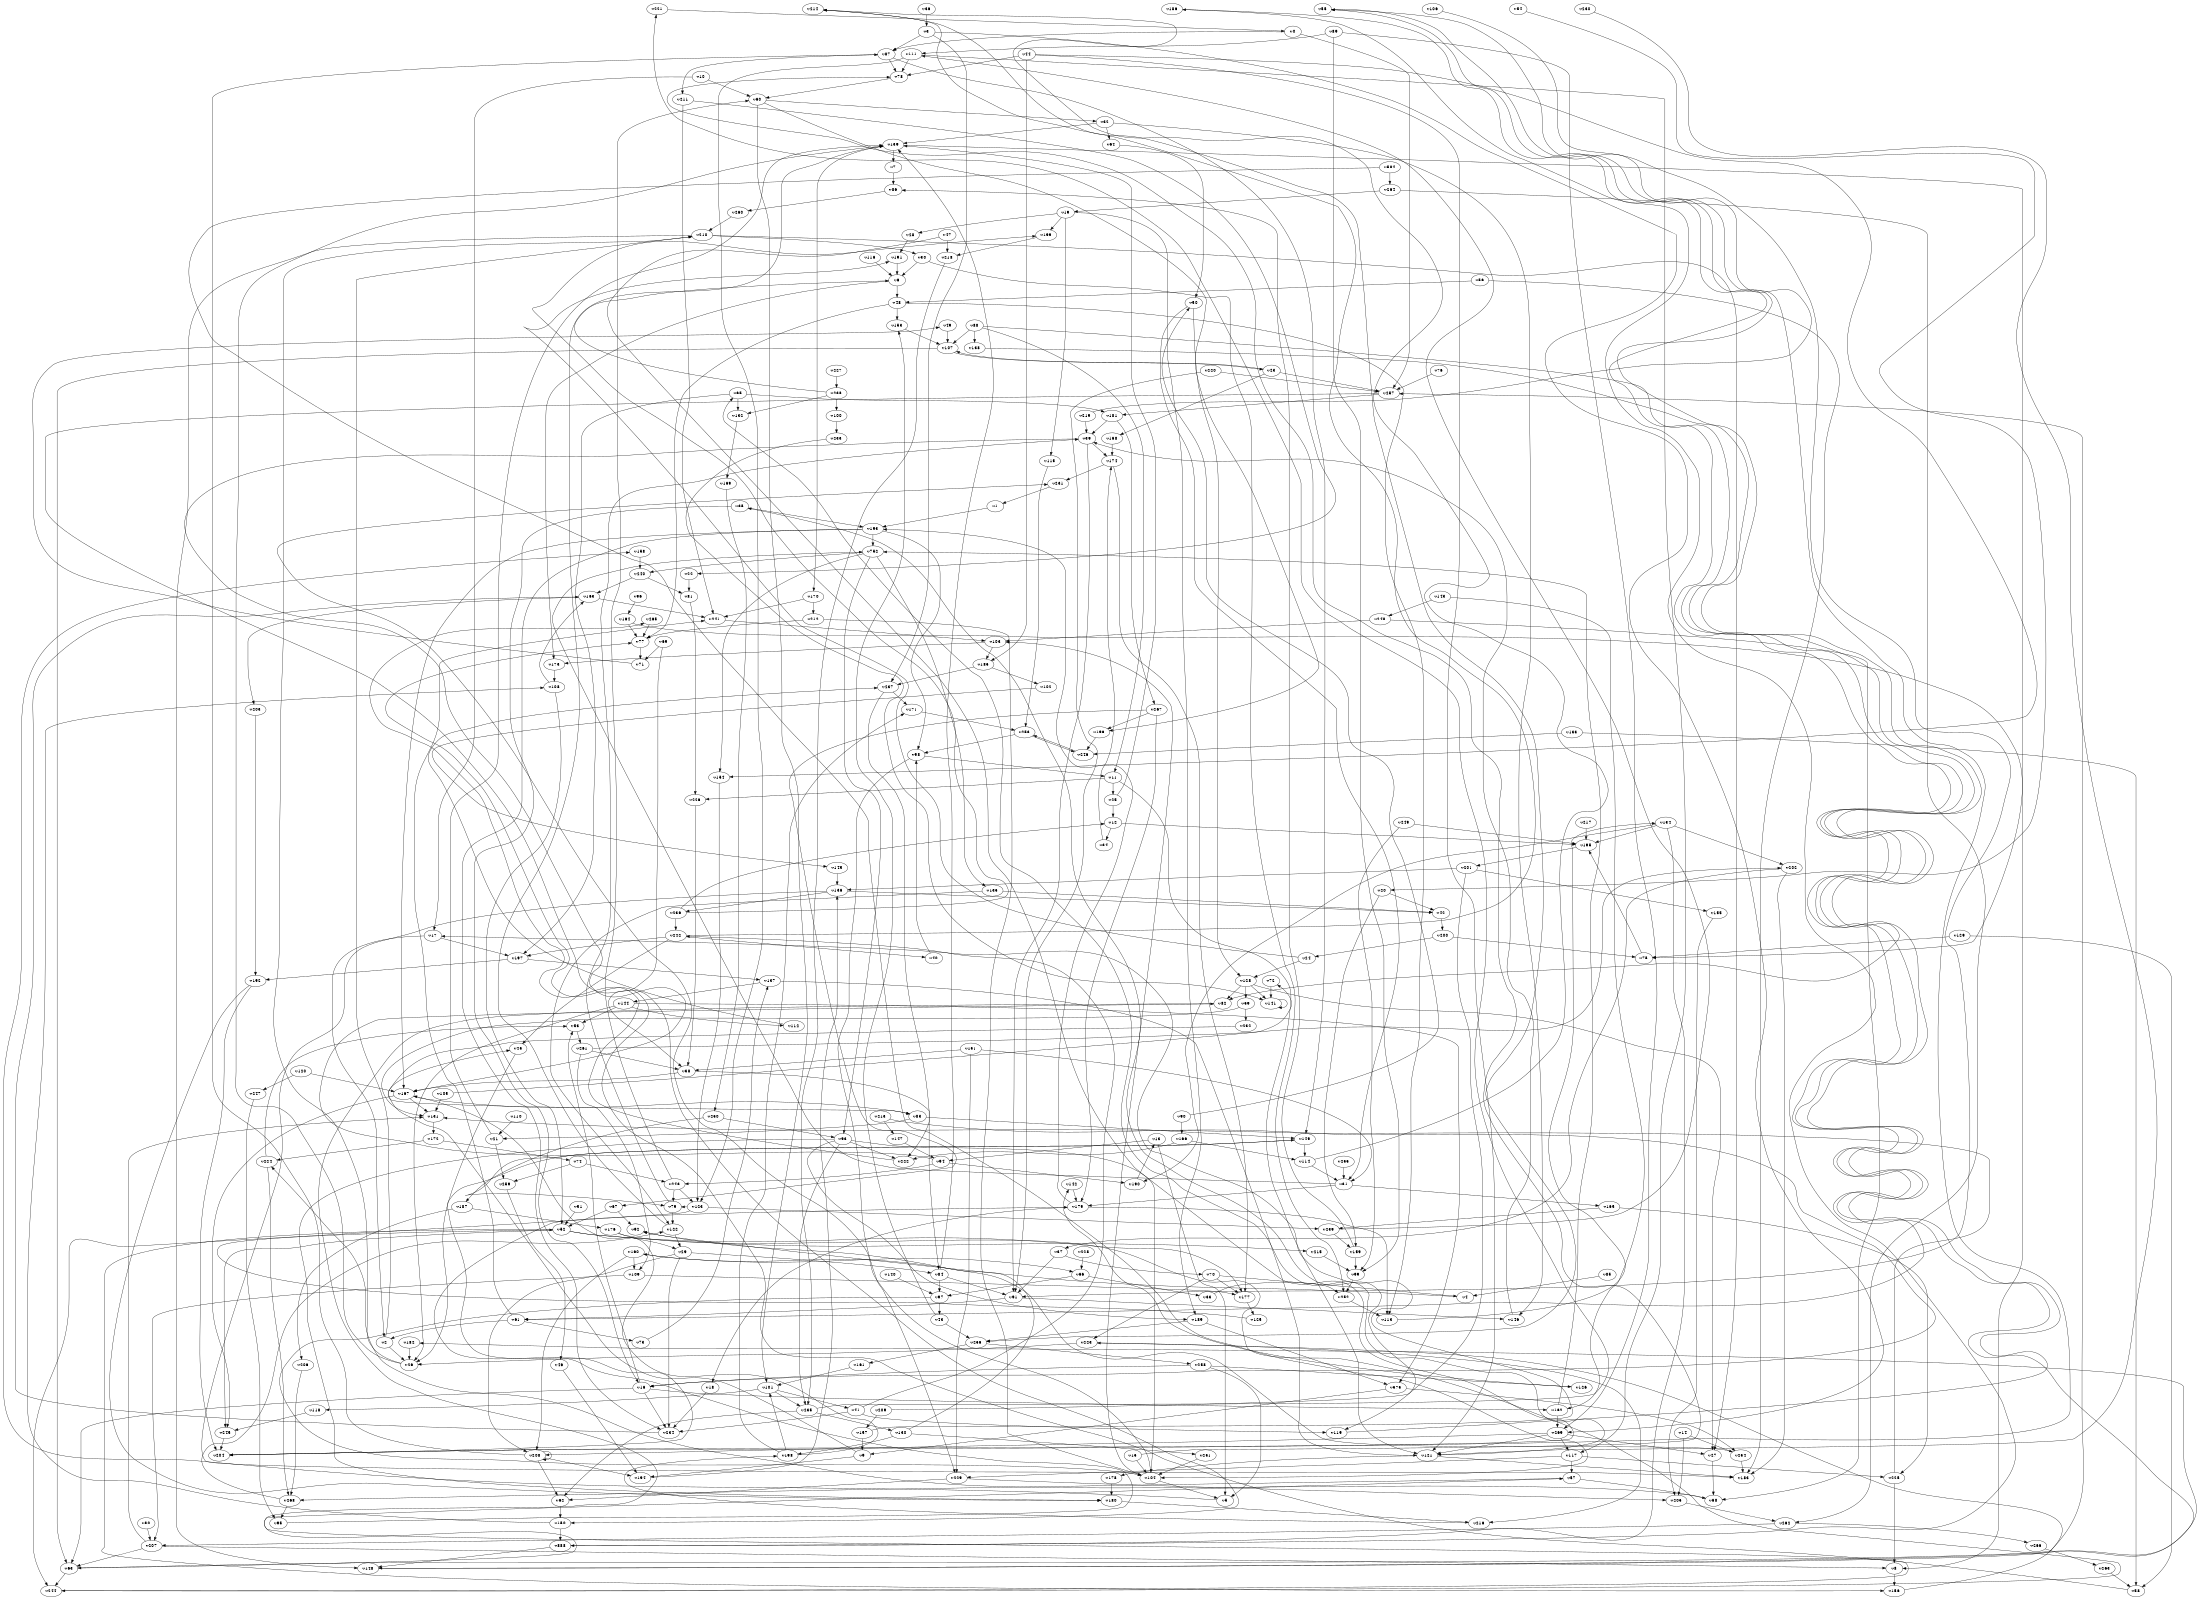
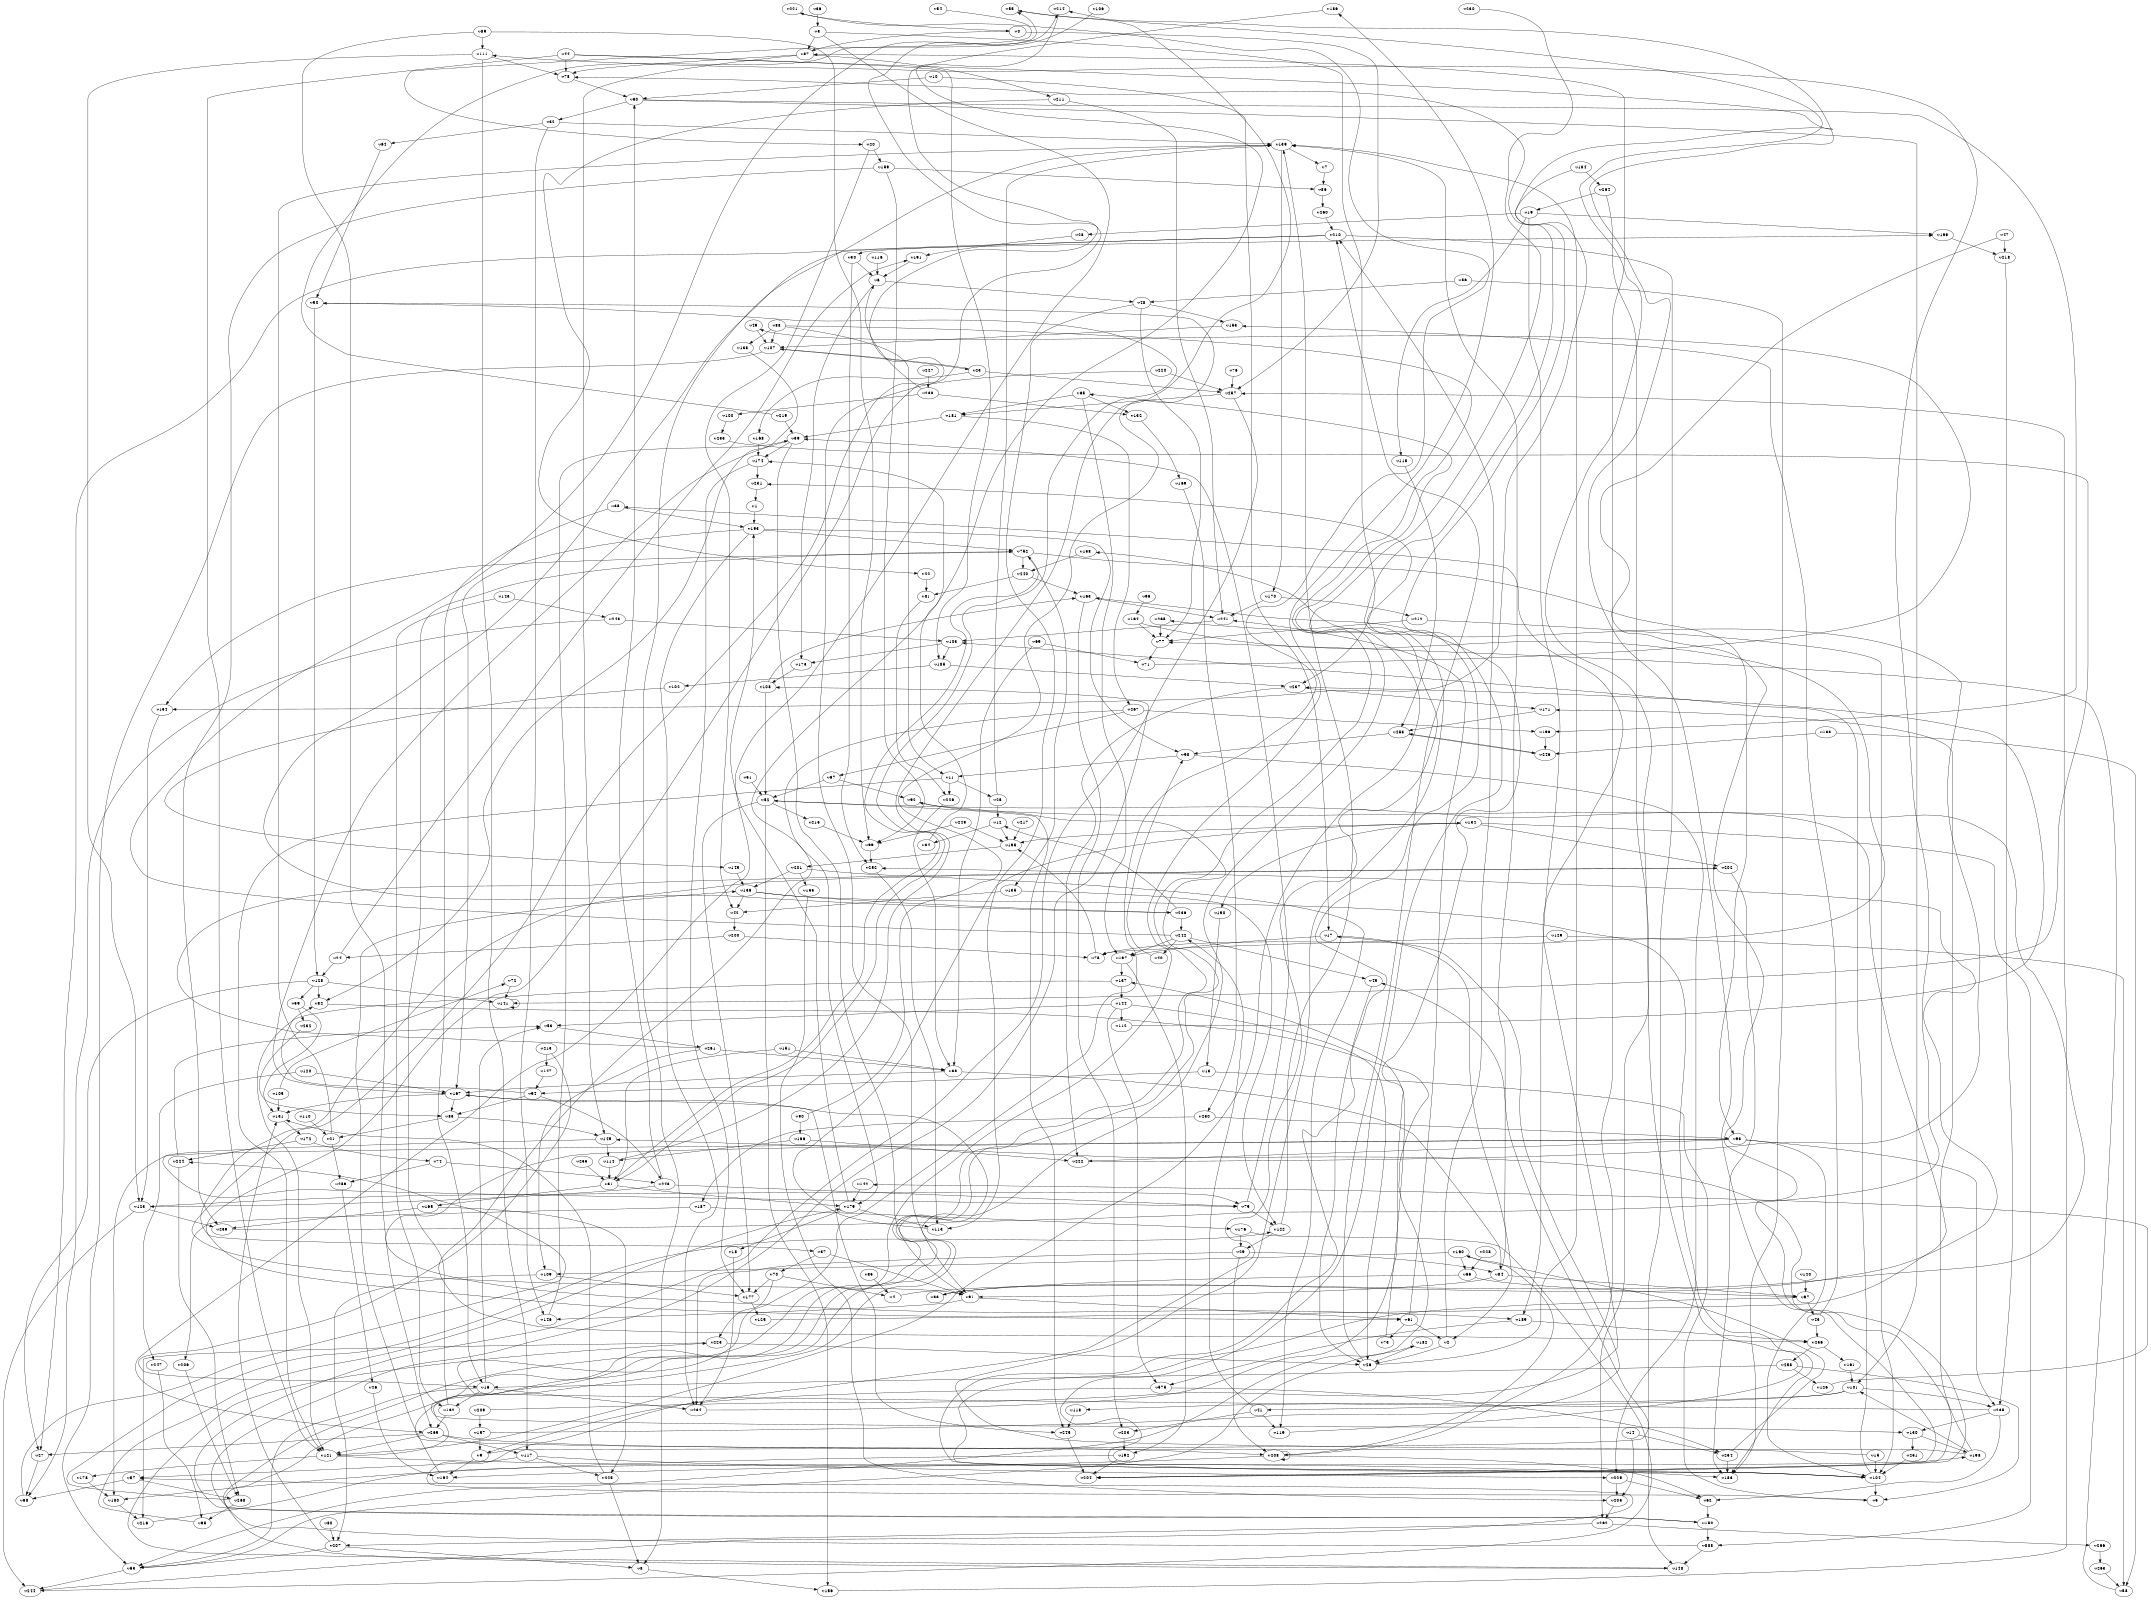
node "v584": label "v584" -> "v184"
edge "v94" -> "v190": now "v94" -> "v83"
edge "v239" -> "v159": reversed
edge "v130" -> "v92": reversed
edge "v151" -> "v229": removed
edge "v41" -> "v234": now "v41" -> "v203"
